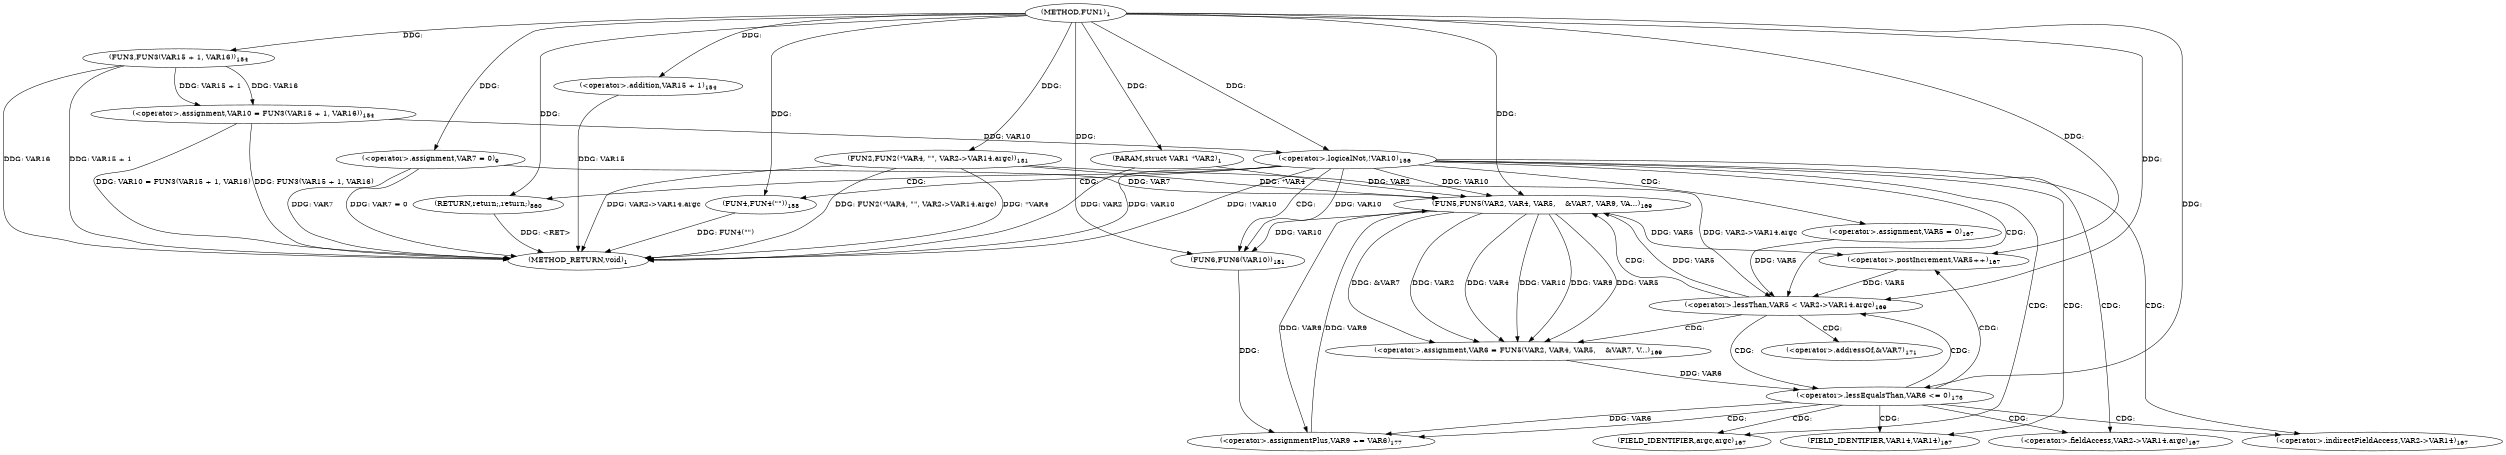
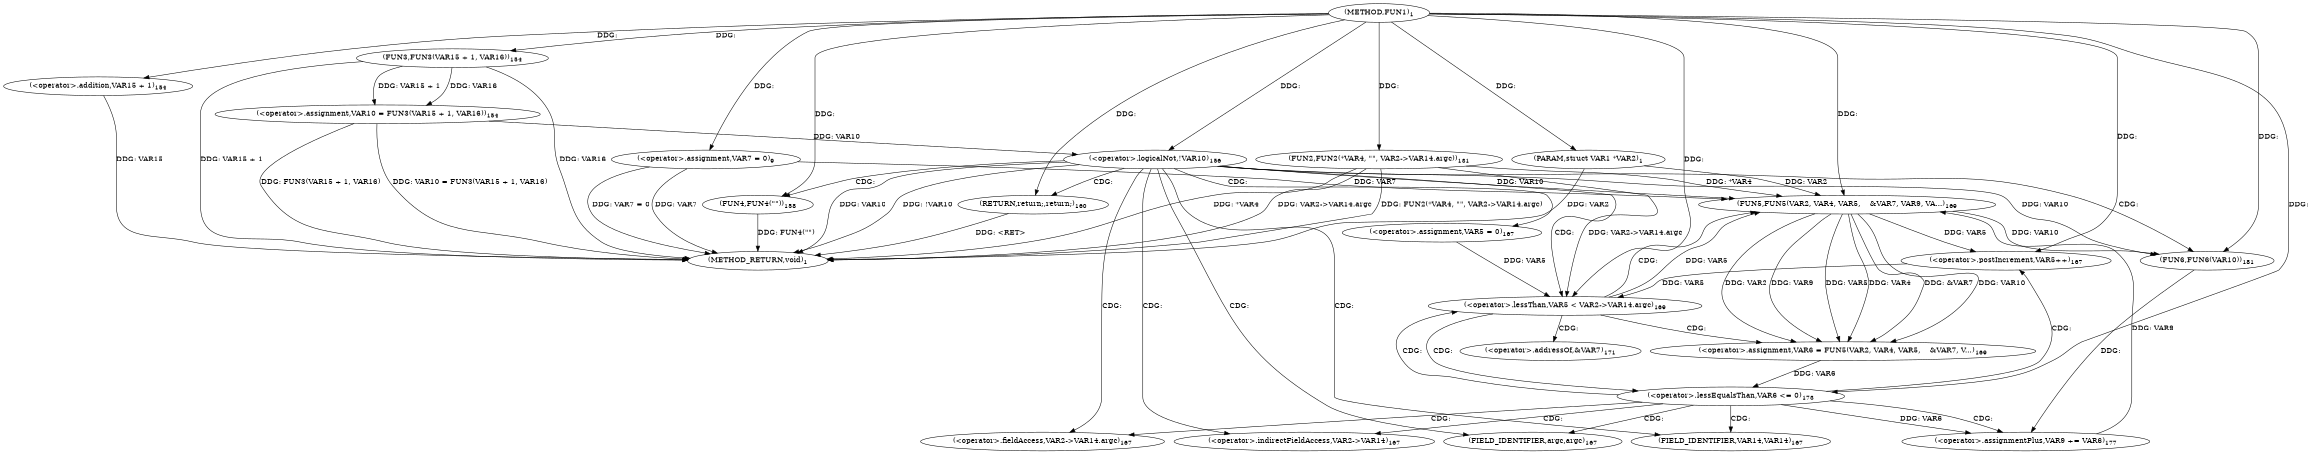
node "(RETURN,return;,return;)": text "860" -> "160"
edge "(FUN5,FUN5(VAR2, VAR4, VAR5,    &VAR7, VAR9, VA...)" -> "(<operator>.assignmentPlus,VAR9 += VAR6)": removed, label "DDG: VAR9"
